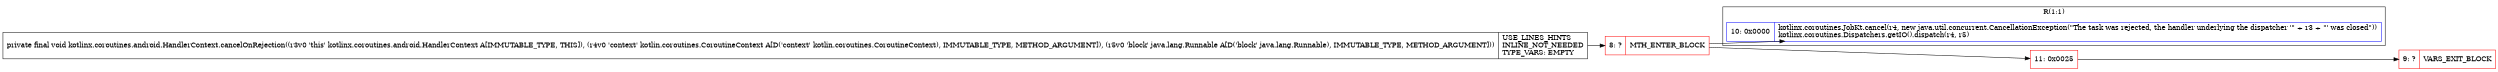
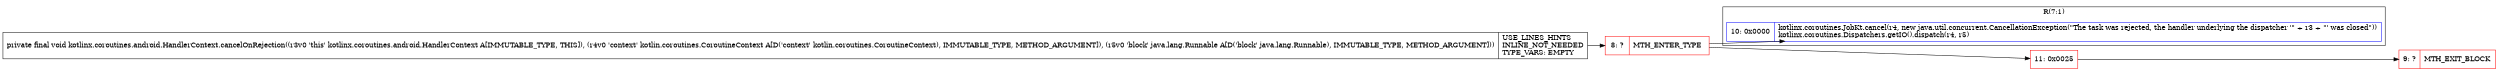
cluster "R(1:1)": label "R(1:1)" -> "R(7:1)"
node "8: ?": text "MTH_ENTER_BLOCK" -> "MTH_ENTER_TYPE"
node "9: ?": text "VARS_EXIT_BLOCK" -> "MTH_EXIT_BLOCK"
